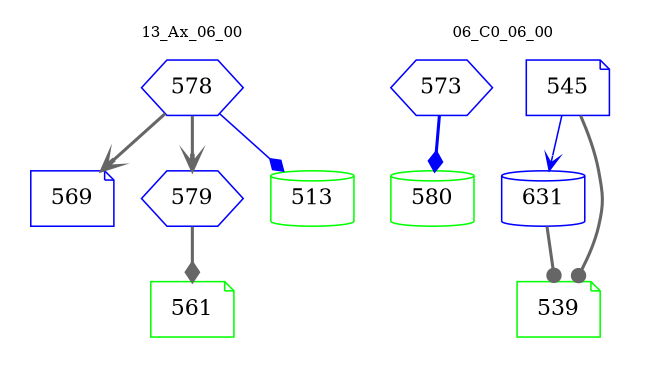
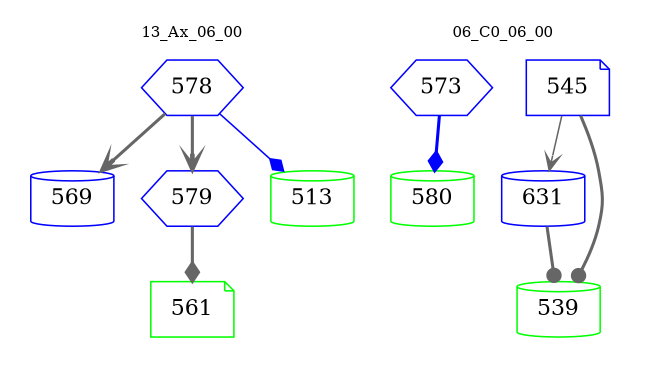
edge "545" -> "631": color blue -> gray40
node "569": shape note -> cylinder
node "539": shape note -> cylinder
